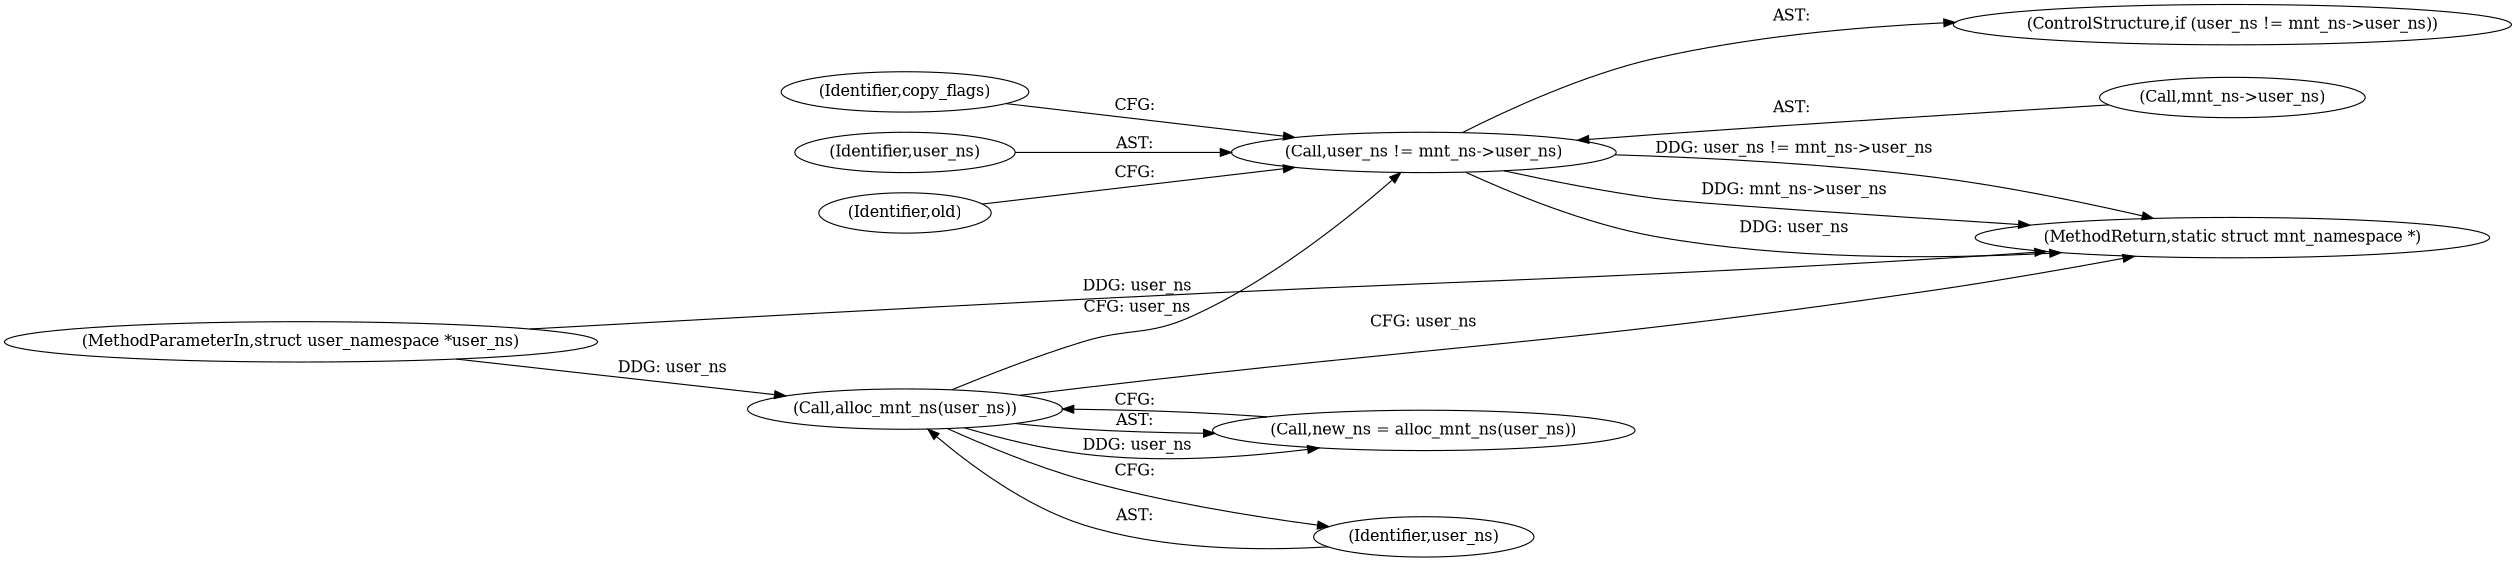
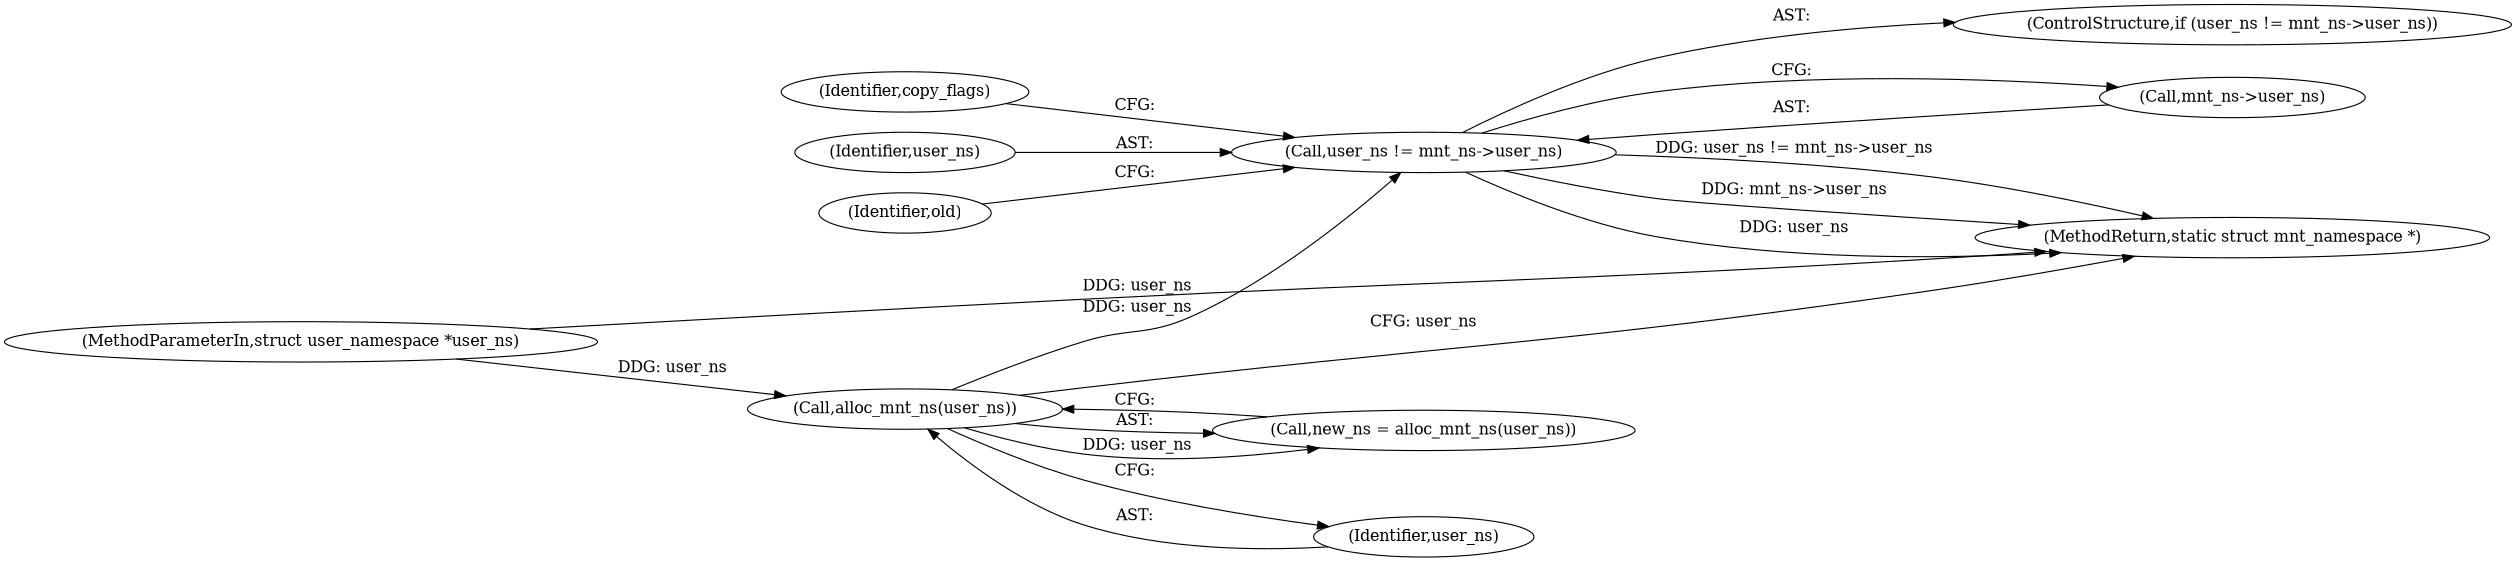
edge "(Call,user_ns != mnt_ns->user_ns)" -> "(Call,mnt_ns->user_ns)": added, label "CFG:"
edge "(Call,alloc_mnt_ns(user_ns))" -> "(Call,user_ns != mnt_ns->user_ns)": label "CFG: user_ns" -> "DDG: user_ns"
